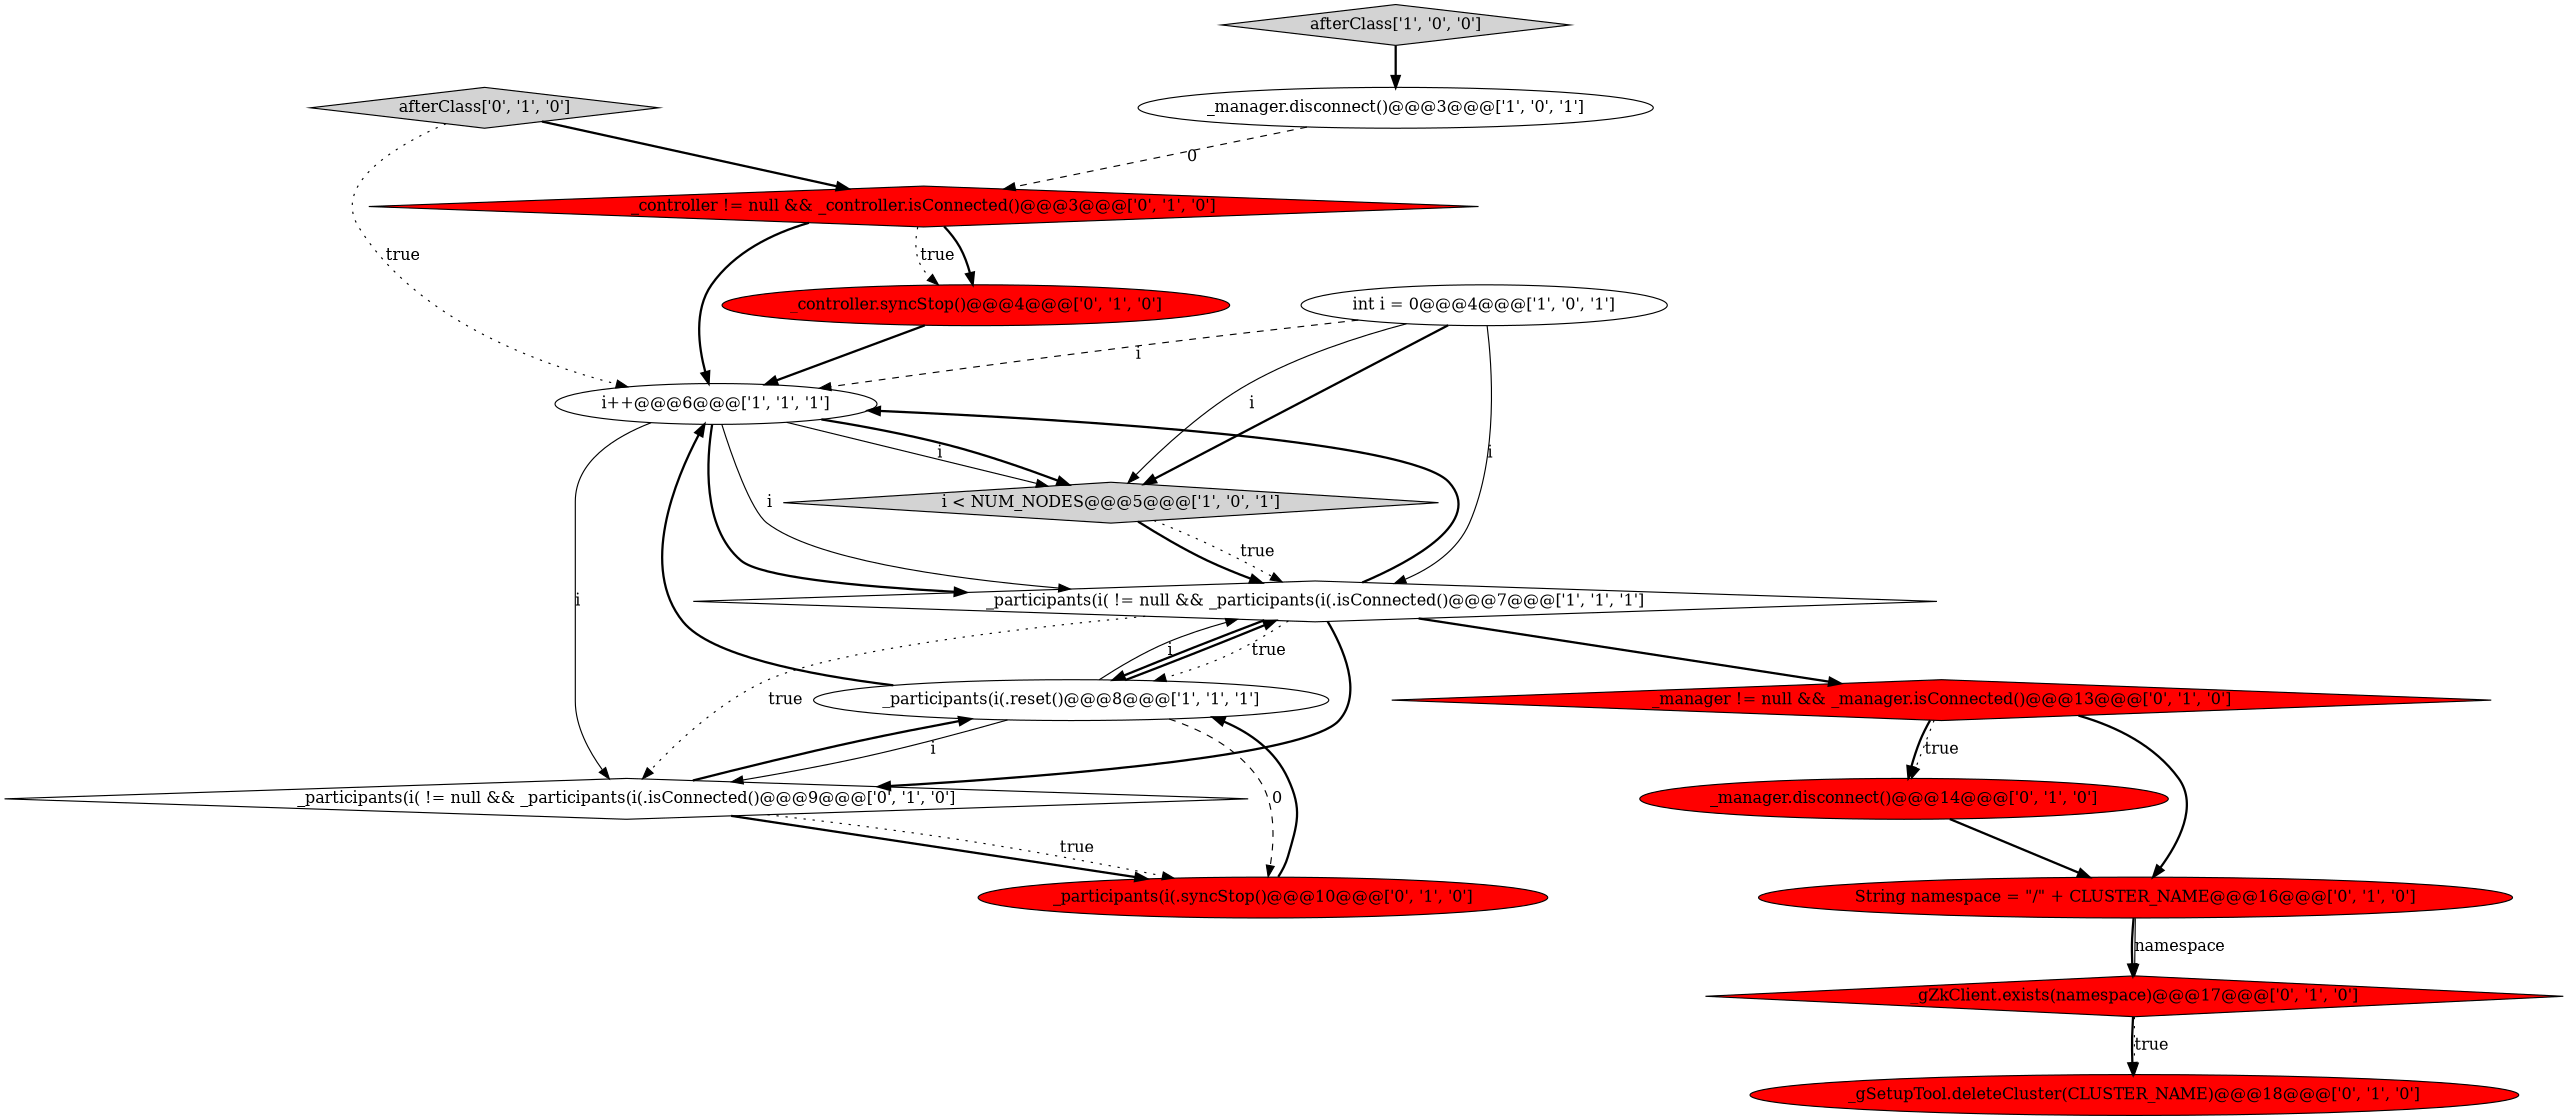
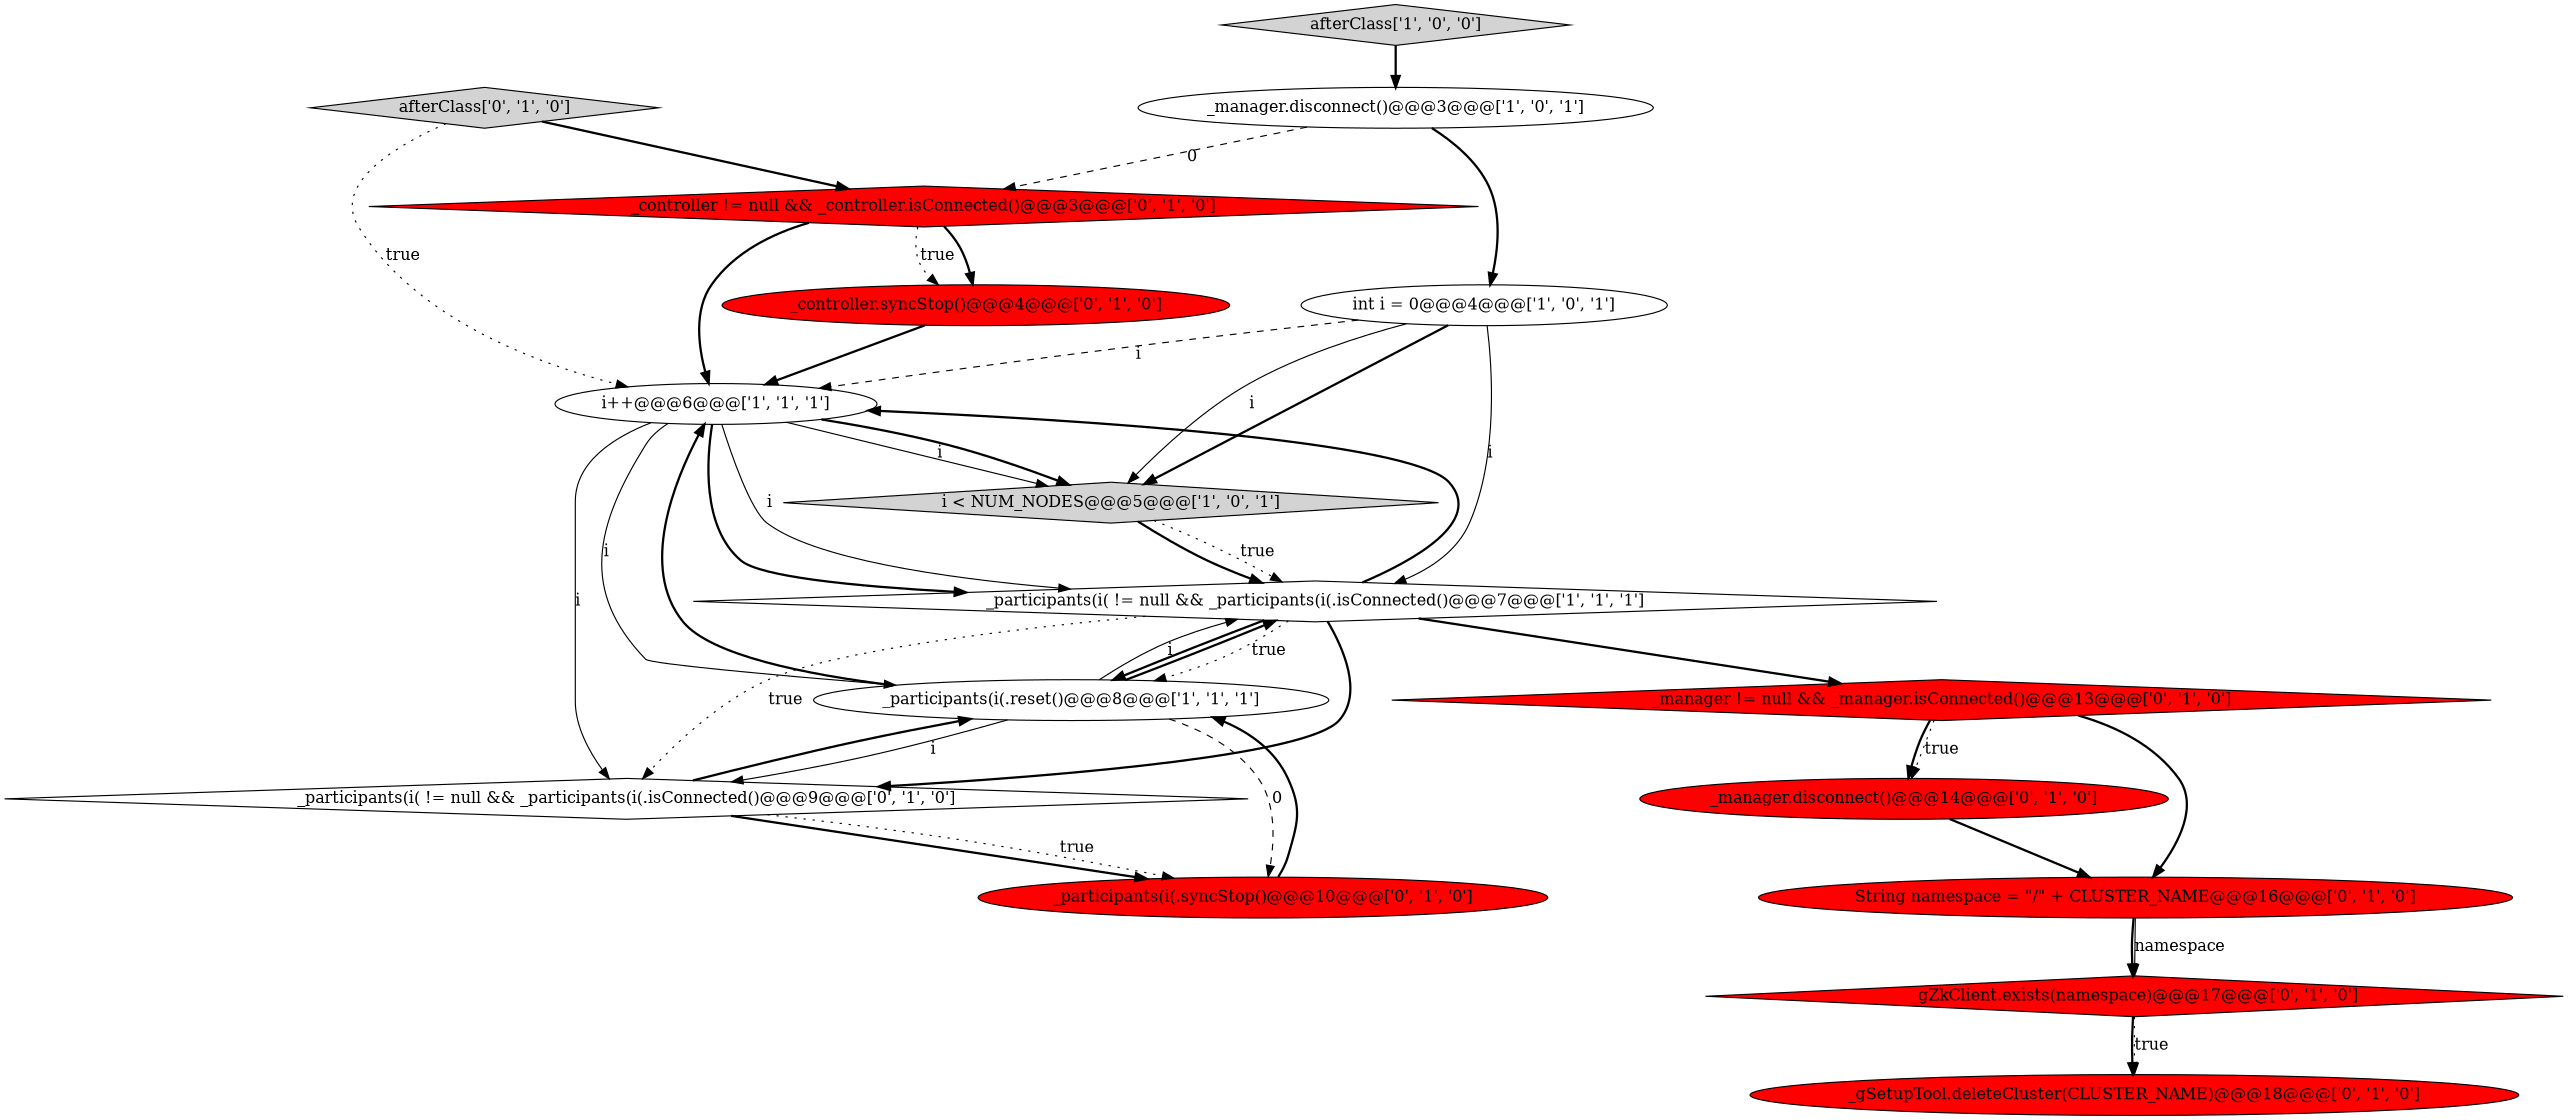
edge "_manager.disconnect()@@@3@@@['1', '0', '1']" -> "int i = 0@@@4@@@['1', '0', '1']": added
edge "i++@@@6@@@['1', '1', '1']" -> "_participants(i(.reset()@@@8@@@['1', '1', '1']": added, label "i"
